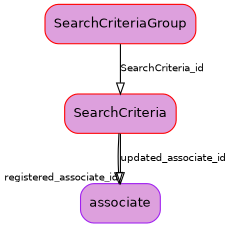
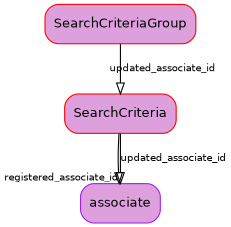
edge "SearchCriteriaGroup" -> "SearchCriteria": label "SearchCriteria_id" -> "updated_associate_id"
